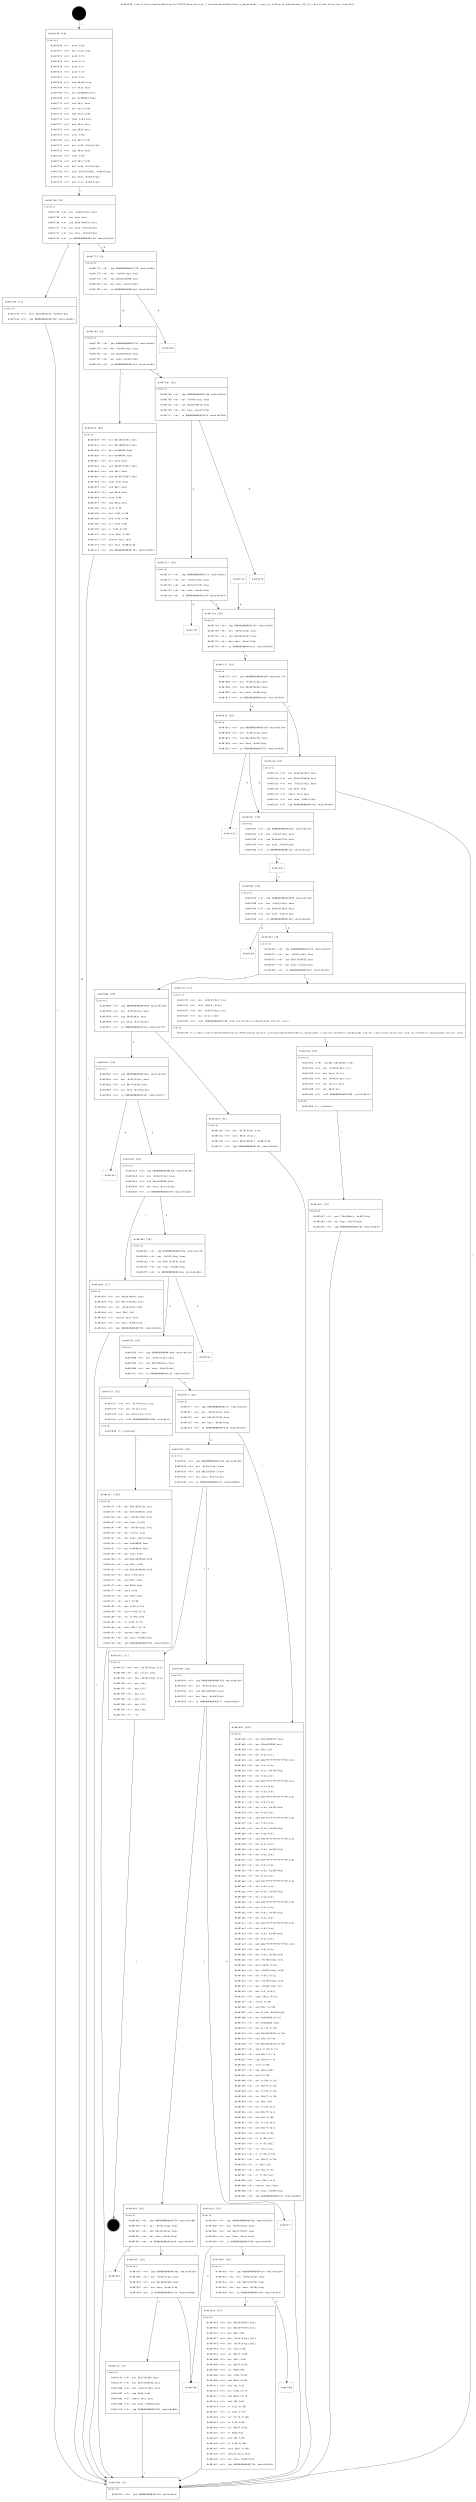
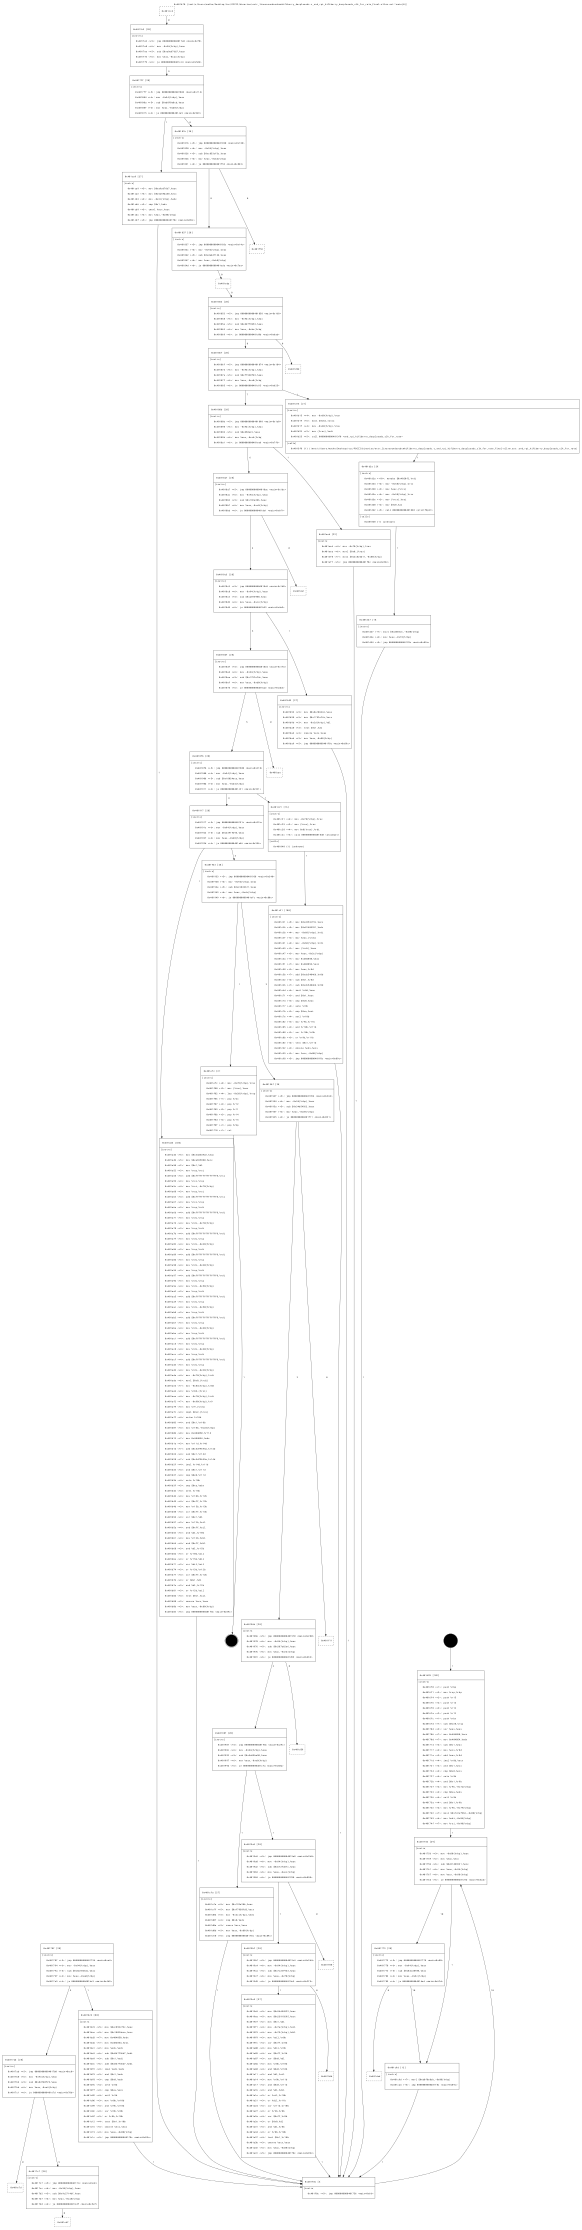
edge "0x401773 [28]" -> "0x40178f [28]": now "0x401773 [28]" -> "0x401c9d [12]"
edge "0x4017c7 [28]" -> "0x4017e3 [28]": removed, label "9"
edge "0x401987 [28]" -> "0x401f80": now "0x401987 [28]" -> "0x4019a3 [28]"
